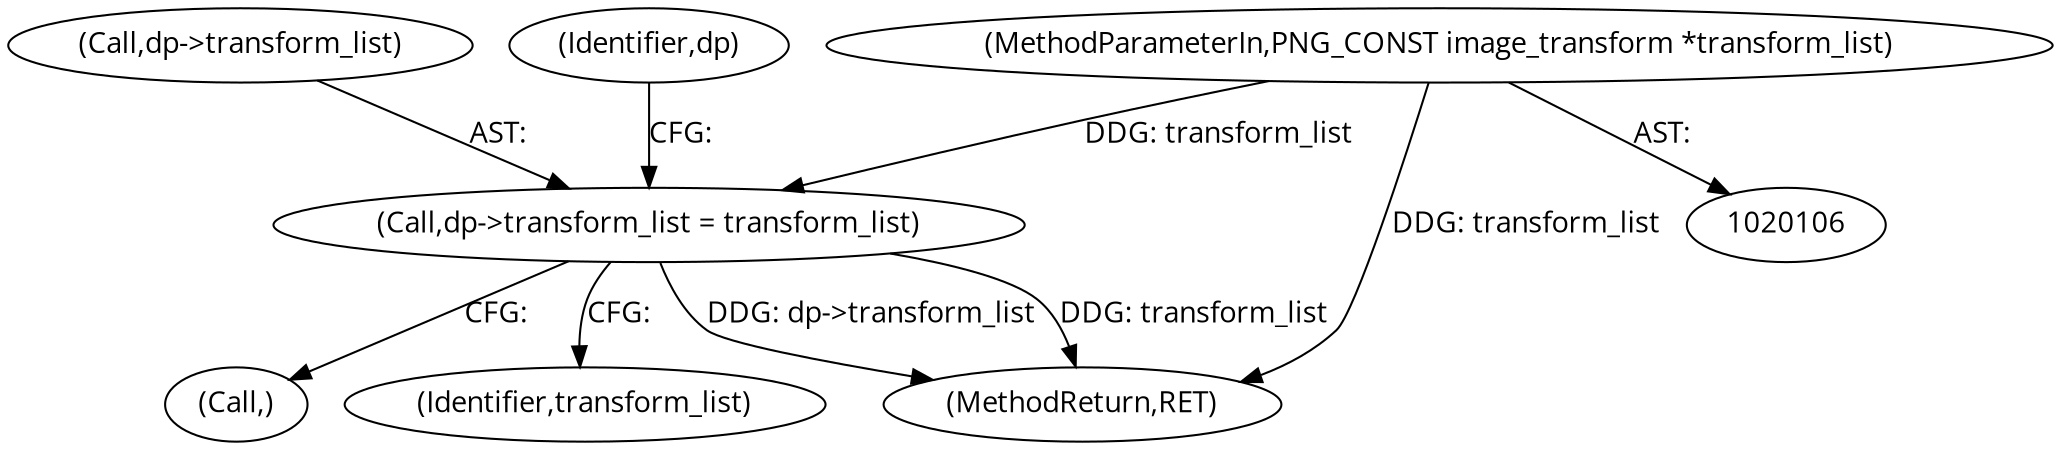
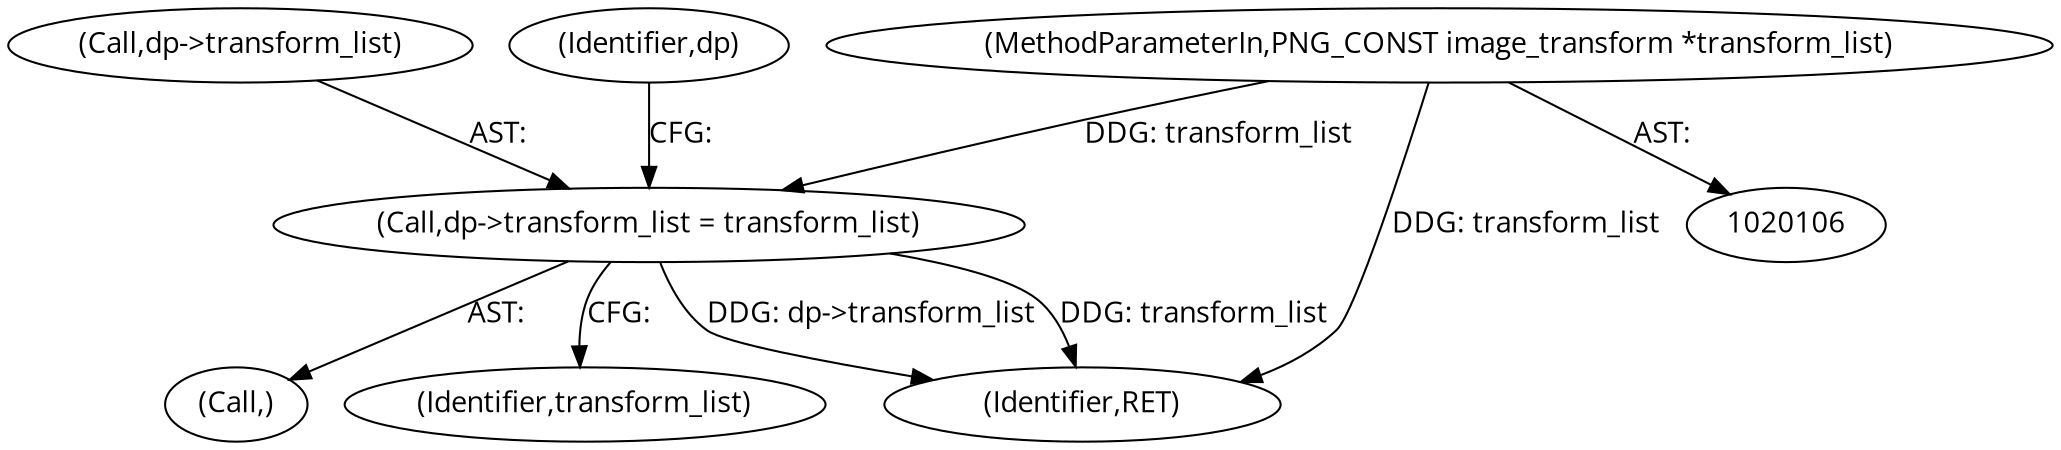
edge "(Call,dp->transform_list = transform_list)" -> "(Call,)": label "CFG: " -> "AST: "
node "(MethodReturn,RET)": label "(MethodReturn,RET)" -> "(Identifier,RET)"
